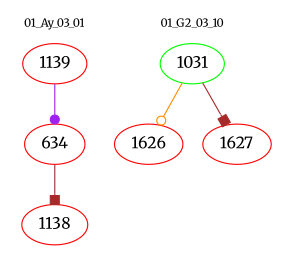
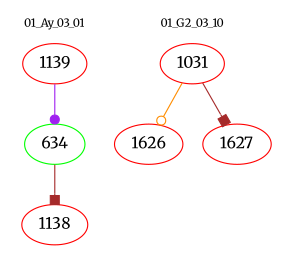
node "1031": color green -> red
node "634": color red -> green
